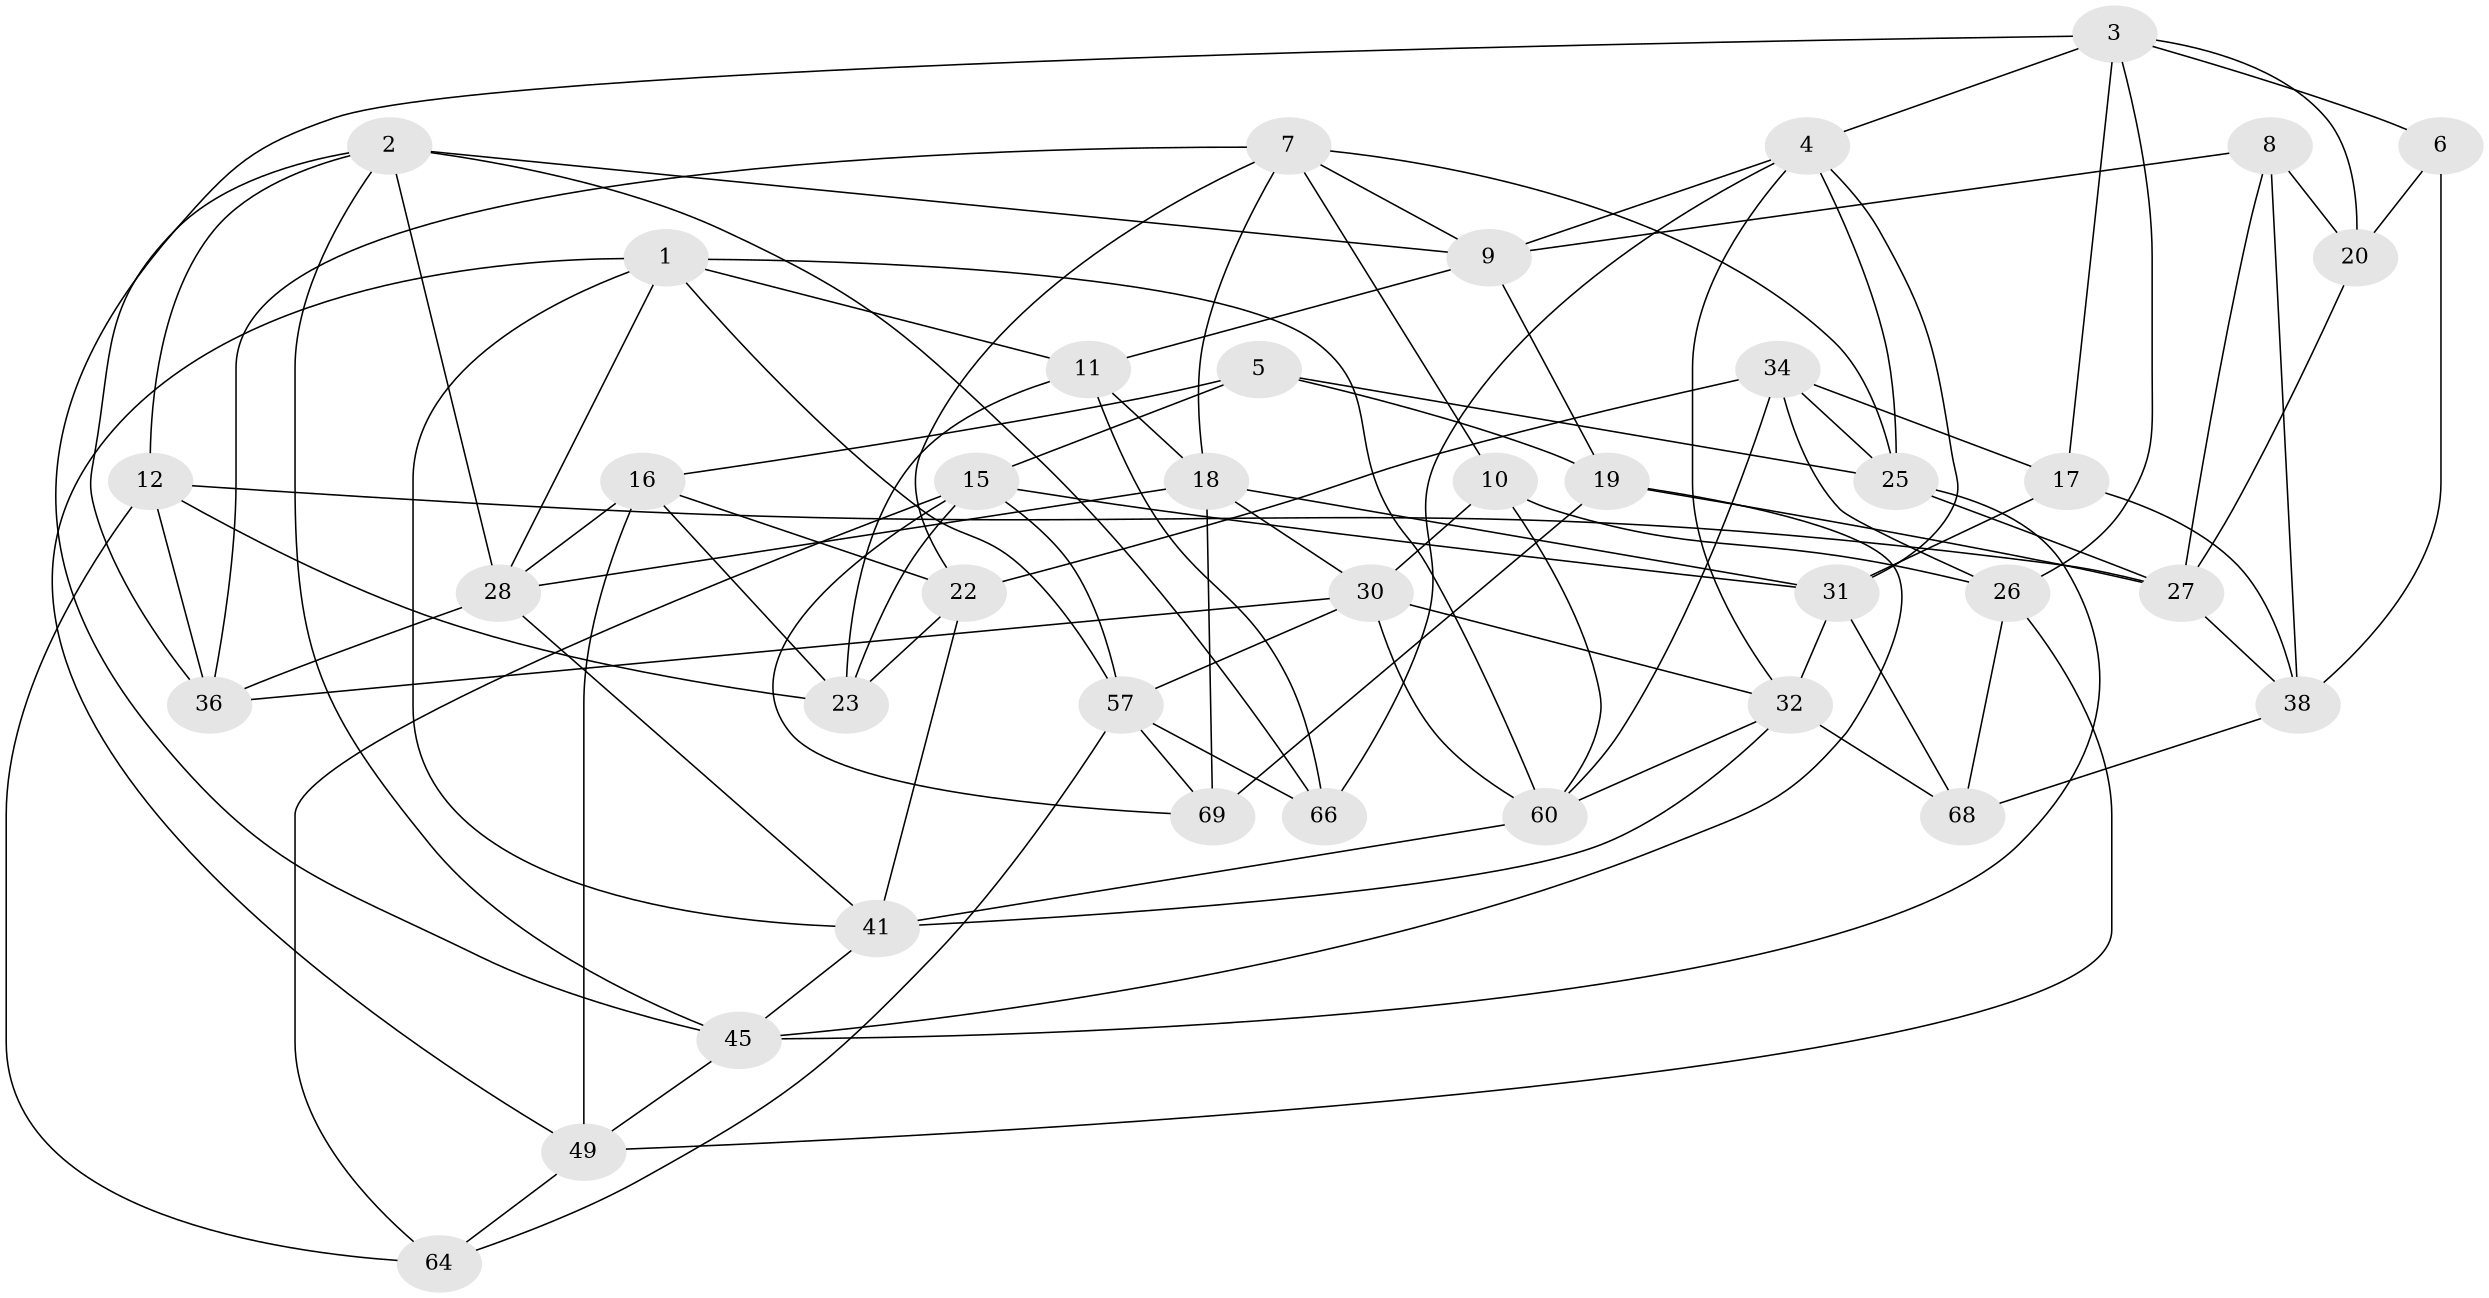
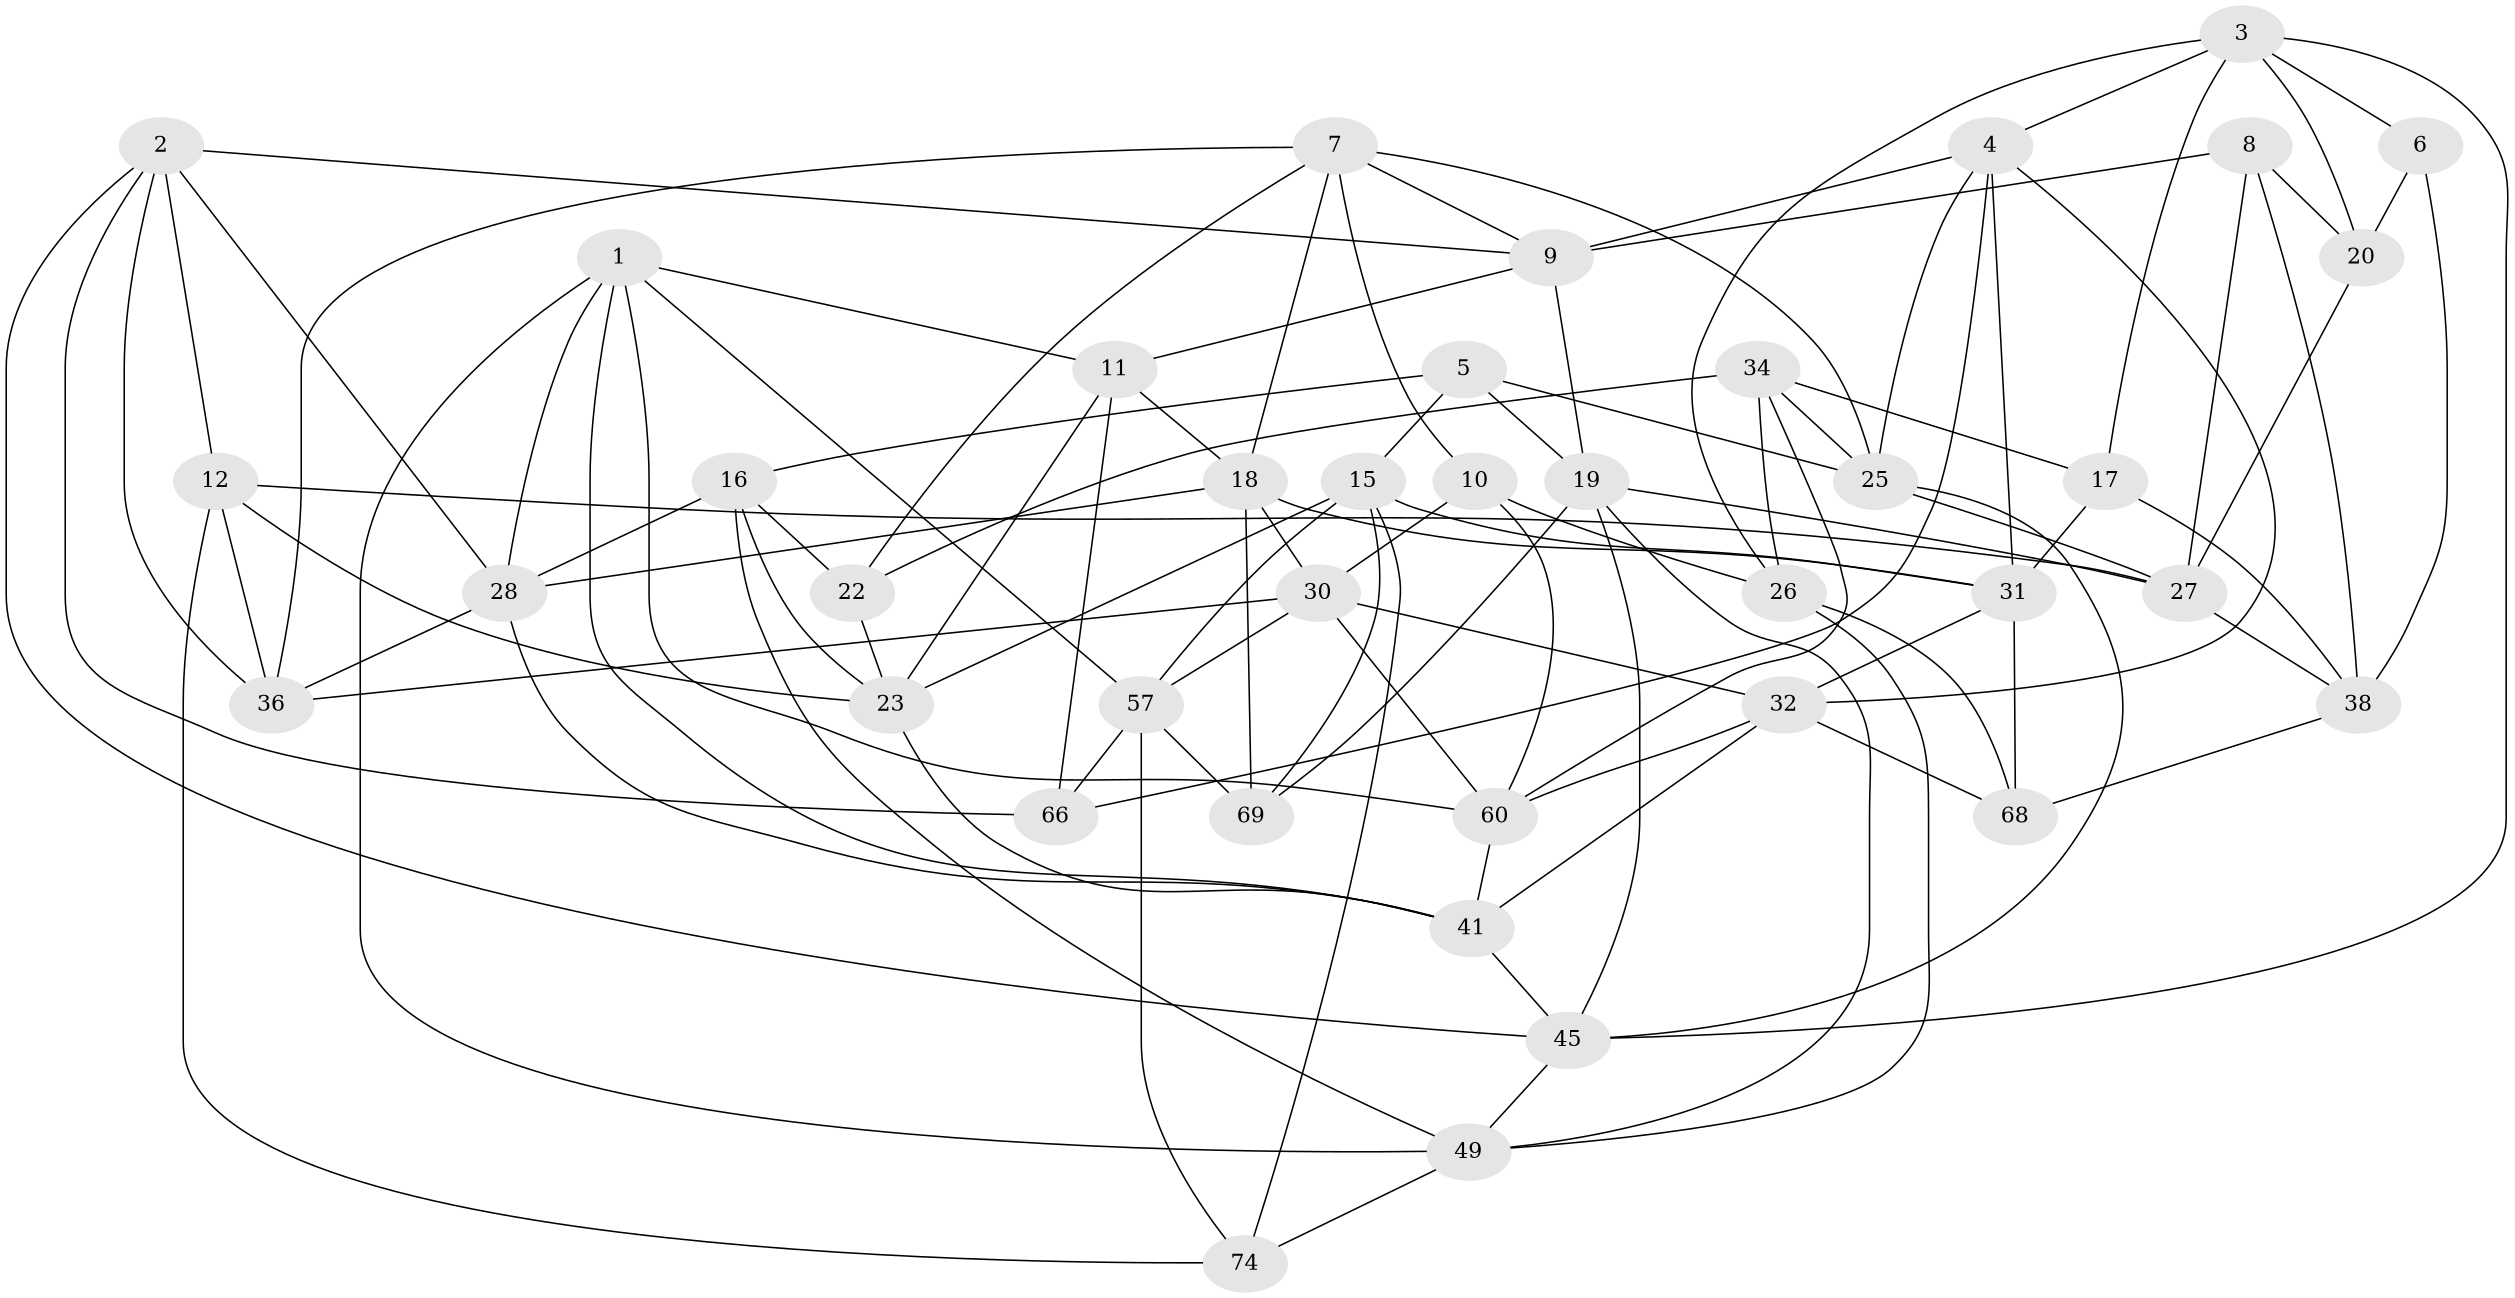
edge "22" -- "41": now "23" -- "41"
edge "19" -- "49": added
node "64": label "64" -> "74"
